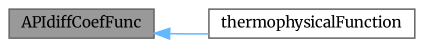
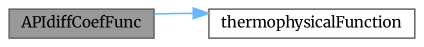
edge "thermophysicalFunction" -> "APIdiffCoefFunc": reversed
